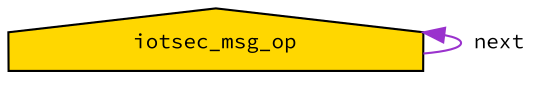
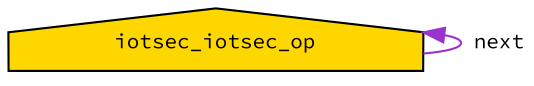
node "iotsec_msg_op": label "iotsec_msg_op" -> "iotsec_iotsec_op"
